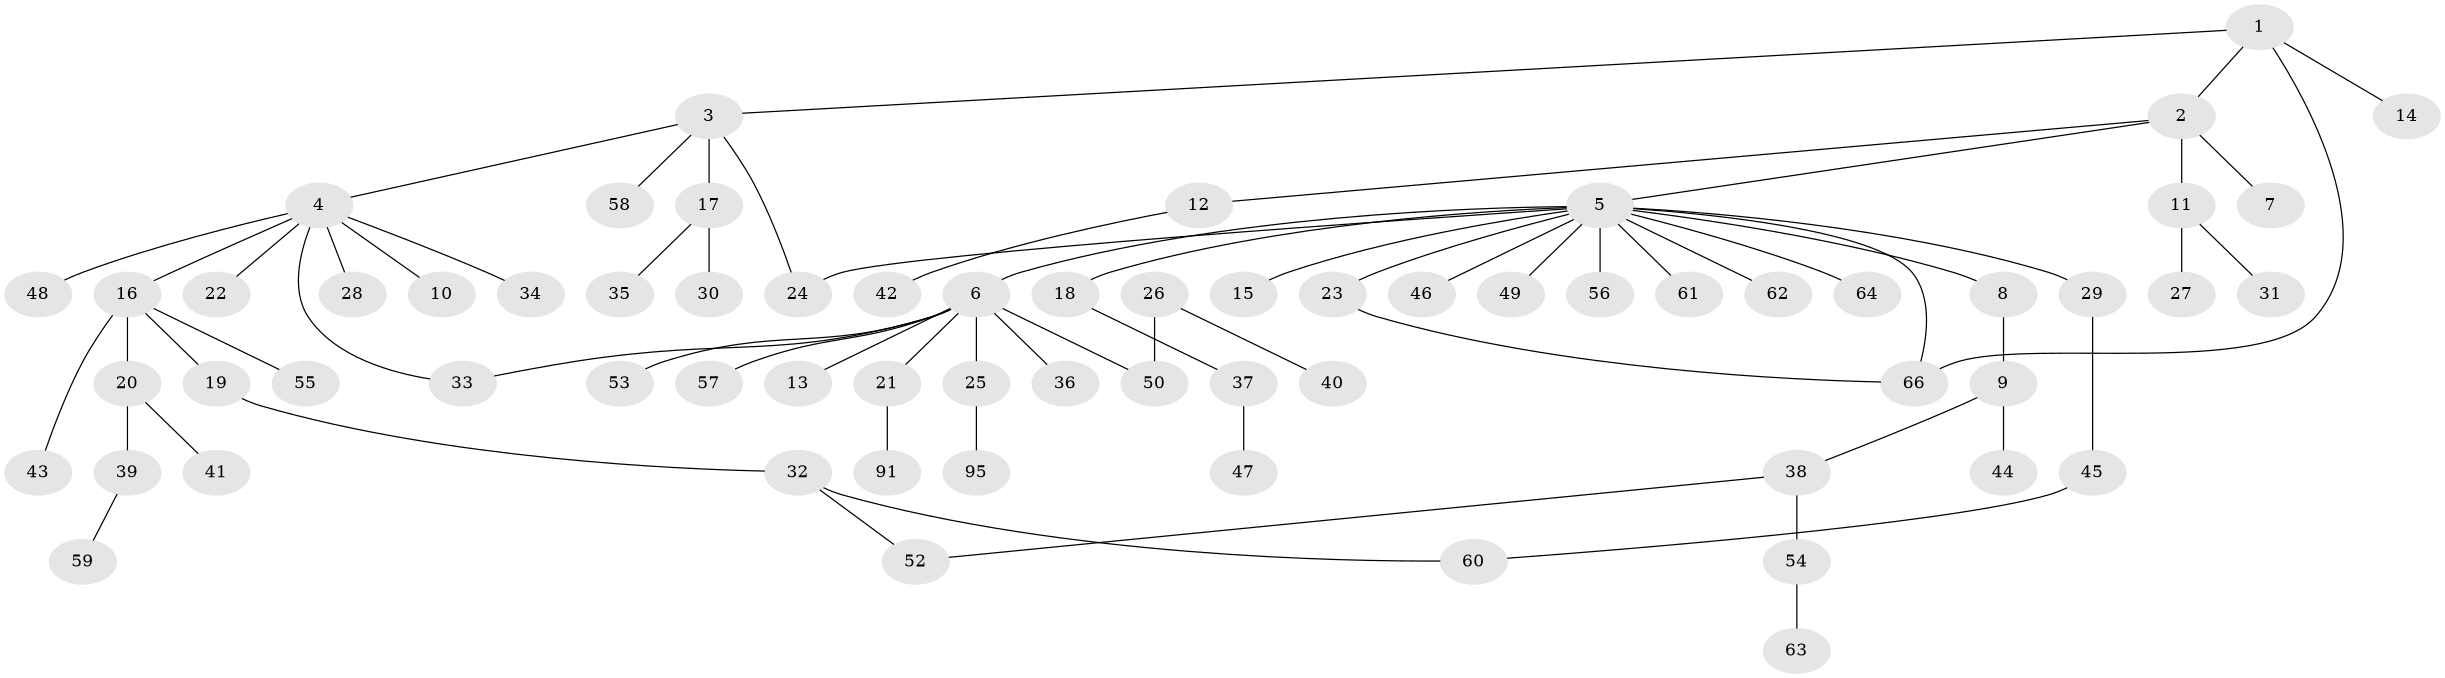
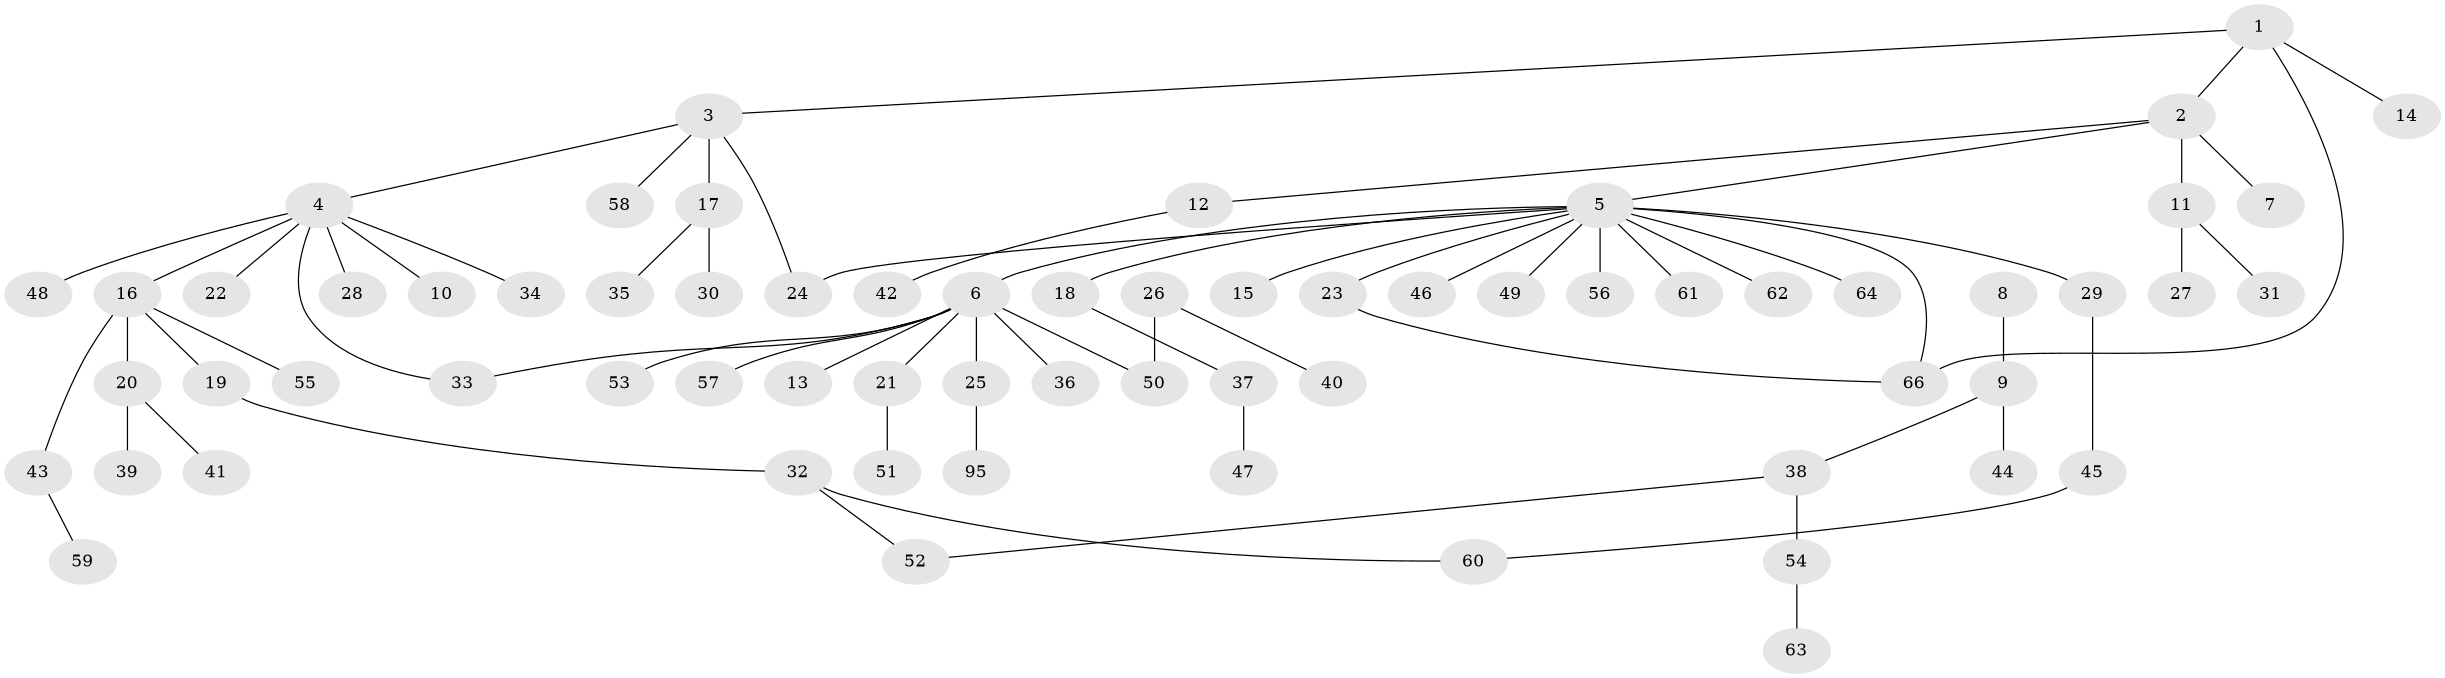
edge "5" -- "8": removed
node "91": label "91" -> "51"
edge "39" -- "59": now "43" -- "59"
